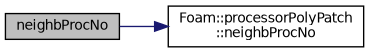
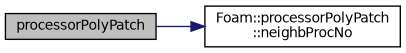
node "neighbProcNo": label "neighbProcNo" -> "processorPolyPatch"
